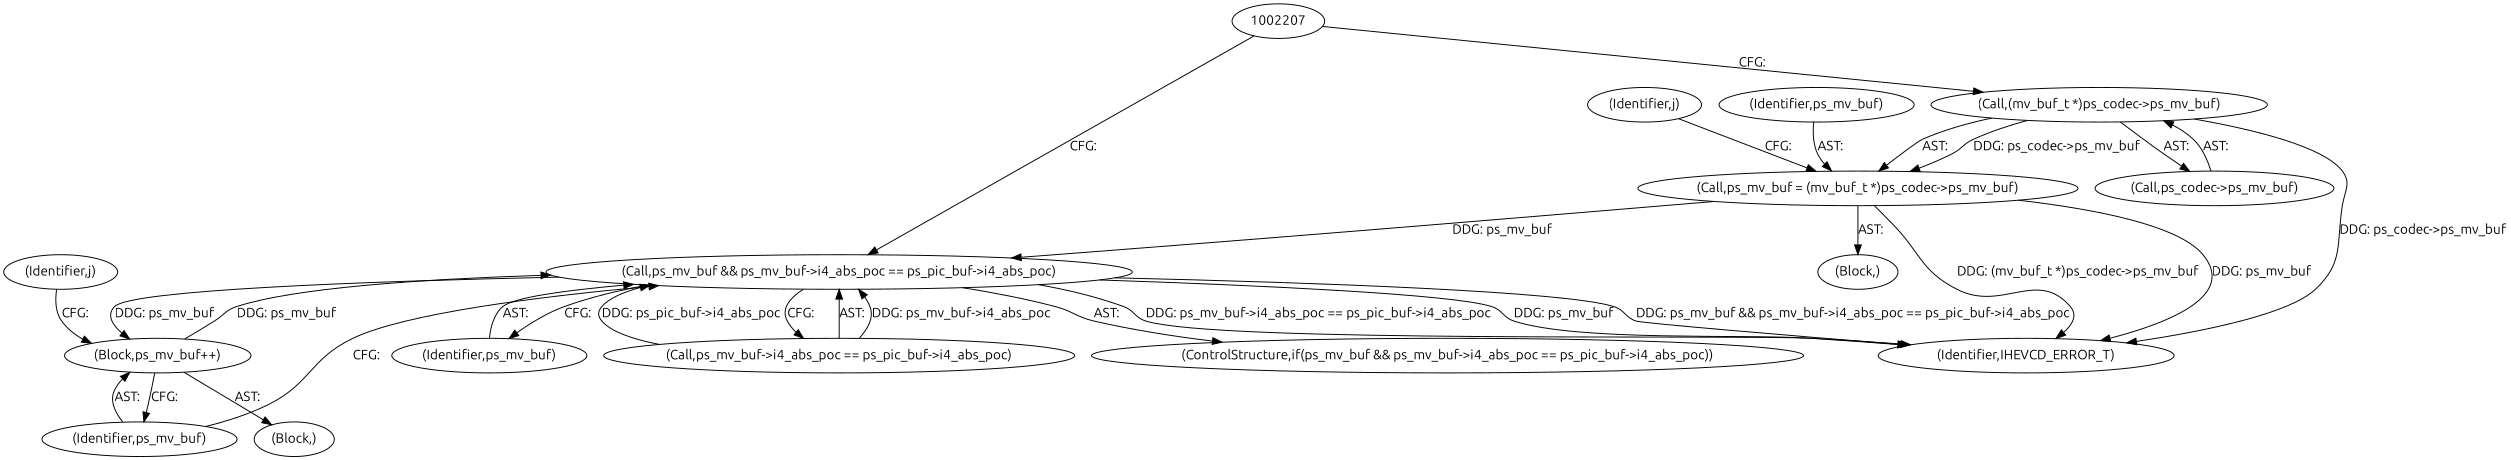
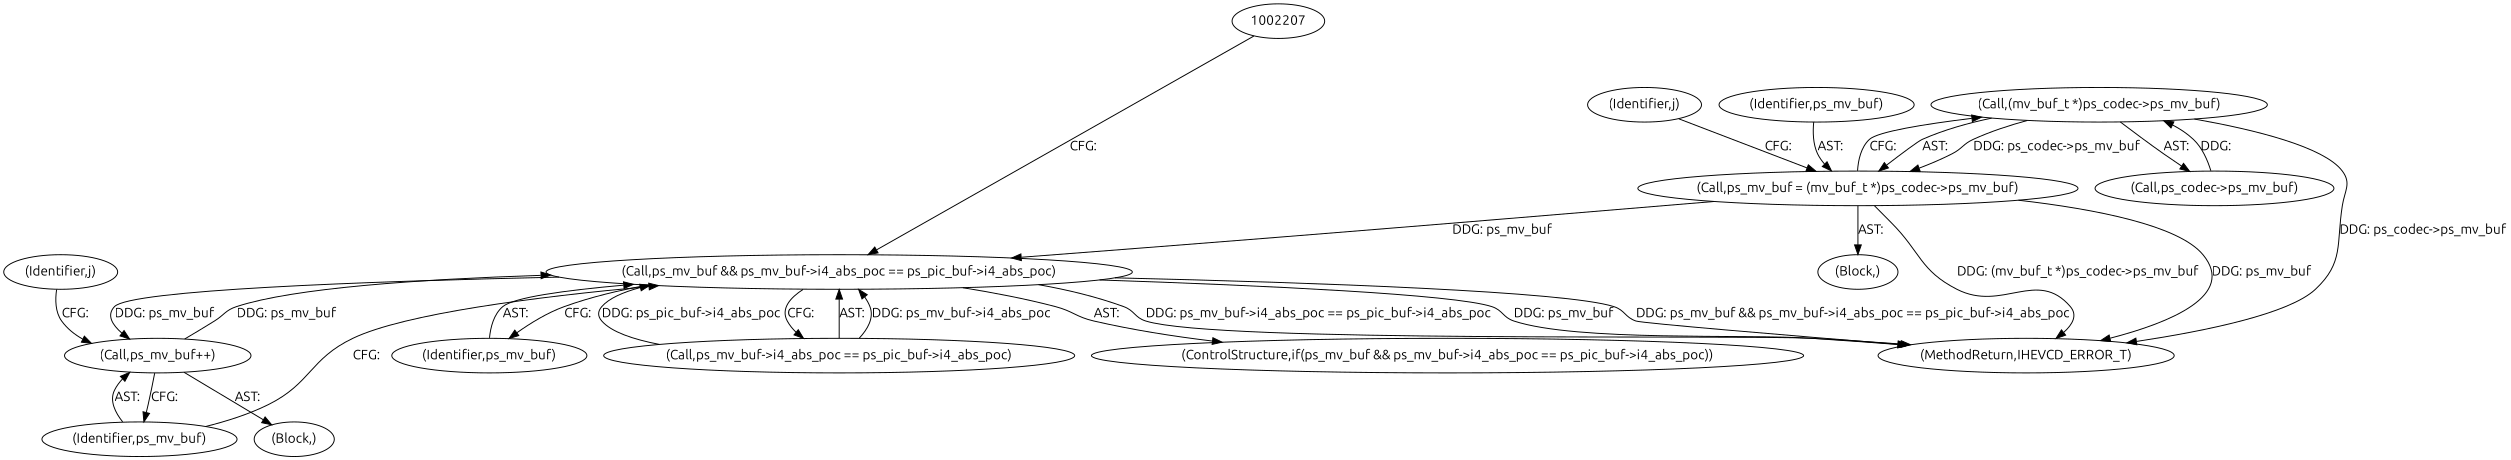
edge "1002207" -> "(Call,(mv_buf_t *)ps_codec->ps_mv_buf)": now "(Call,ps_mv_buf = (mv_buf_t *)ps_codec->ps_mv_buf)" -> "(Call,(mv_buf_t *)ps_codec->ps_mv_buf)"
edge "(Call,ps_codec->ps_mv_buf)" -> "(Call,(mv_buf_t *)ps_codec->ps_mv_buf)": label "AST: " -> "DDG: "
node "(Block,ps_mv_buf++)": label "(Block,ps_mv_buf++)" -> "(Call,ps_mv_buf++)"
node "(Identifier,IHEVCD_ERROR_T)": label "(Identifier,IHEVCD_ERROR_T)" -> "(MethodReturn,IHEVCD_ERROR_T)"
